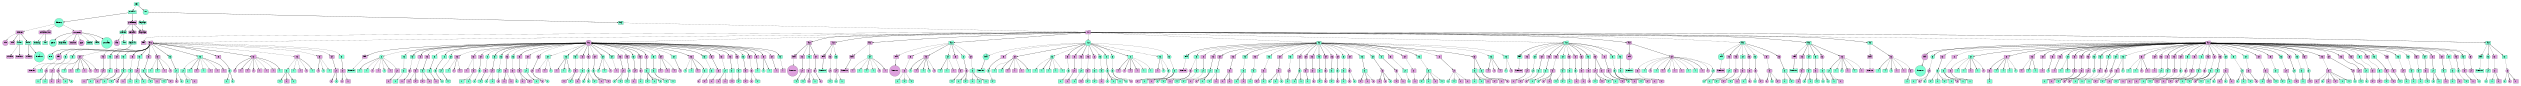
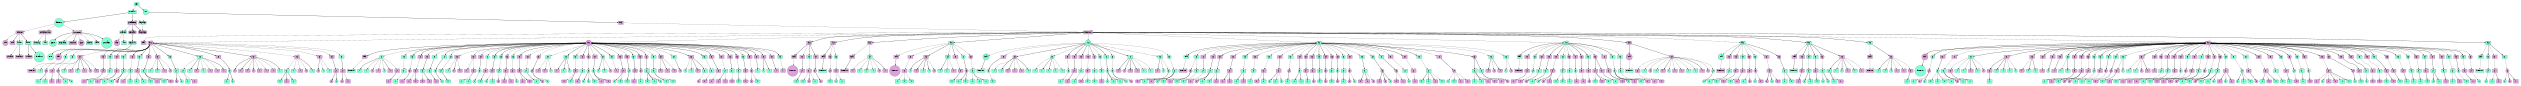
node "body": fillcolor aquamarine -> plum
node "div1": label "div1" -> "listPerson1"
